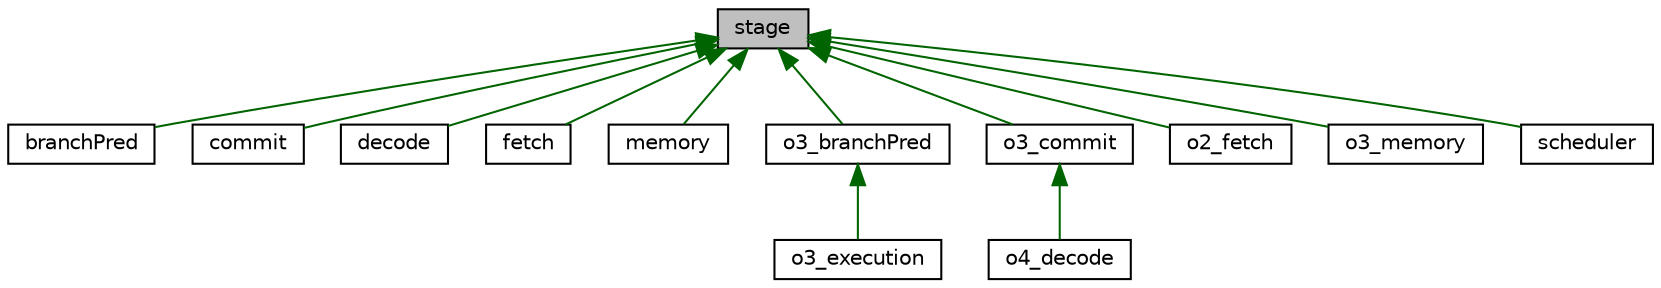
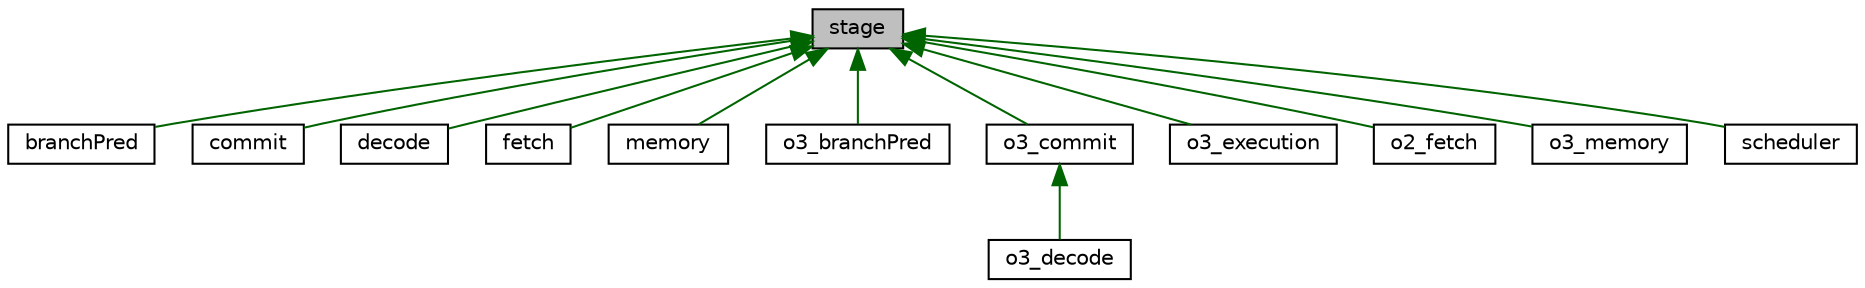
edge "o3_execution" -> "o3_branchPred": now "o3_execution" -> "stage"
node "o4_decode": label "o4_decode" -> "o3_decode"
